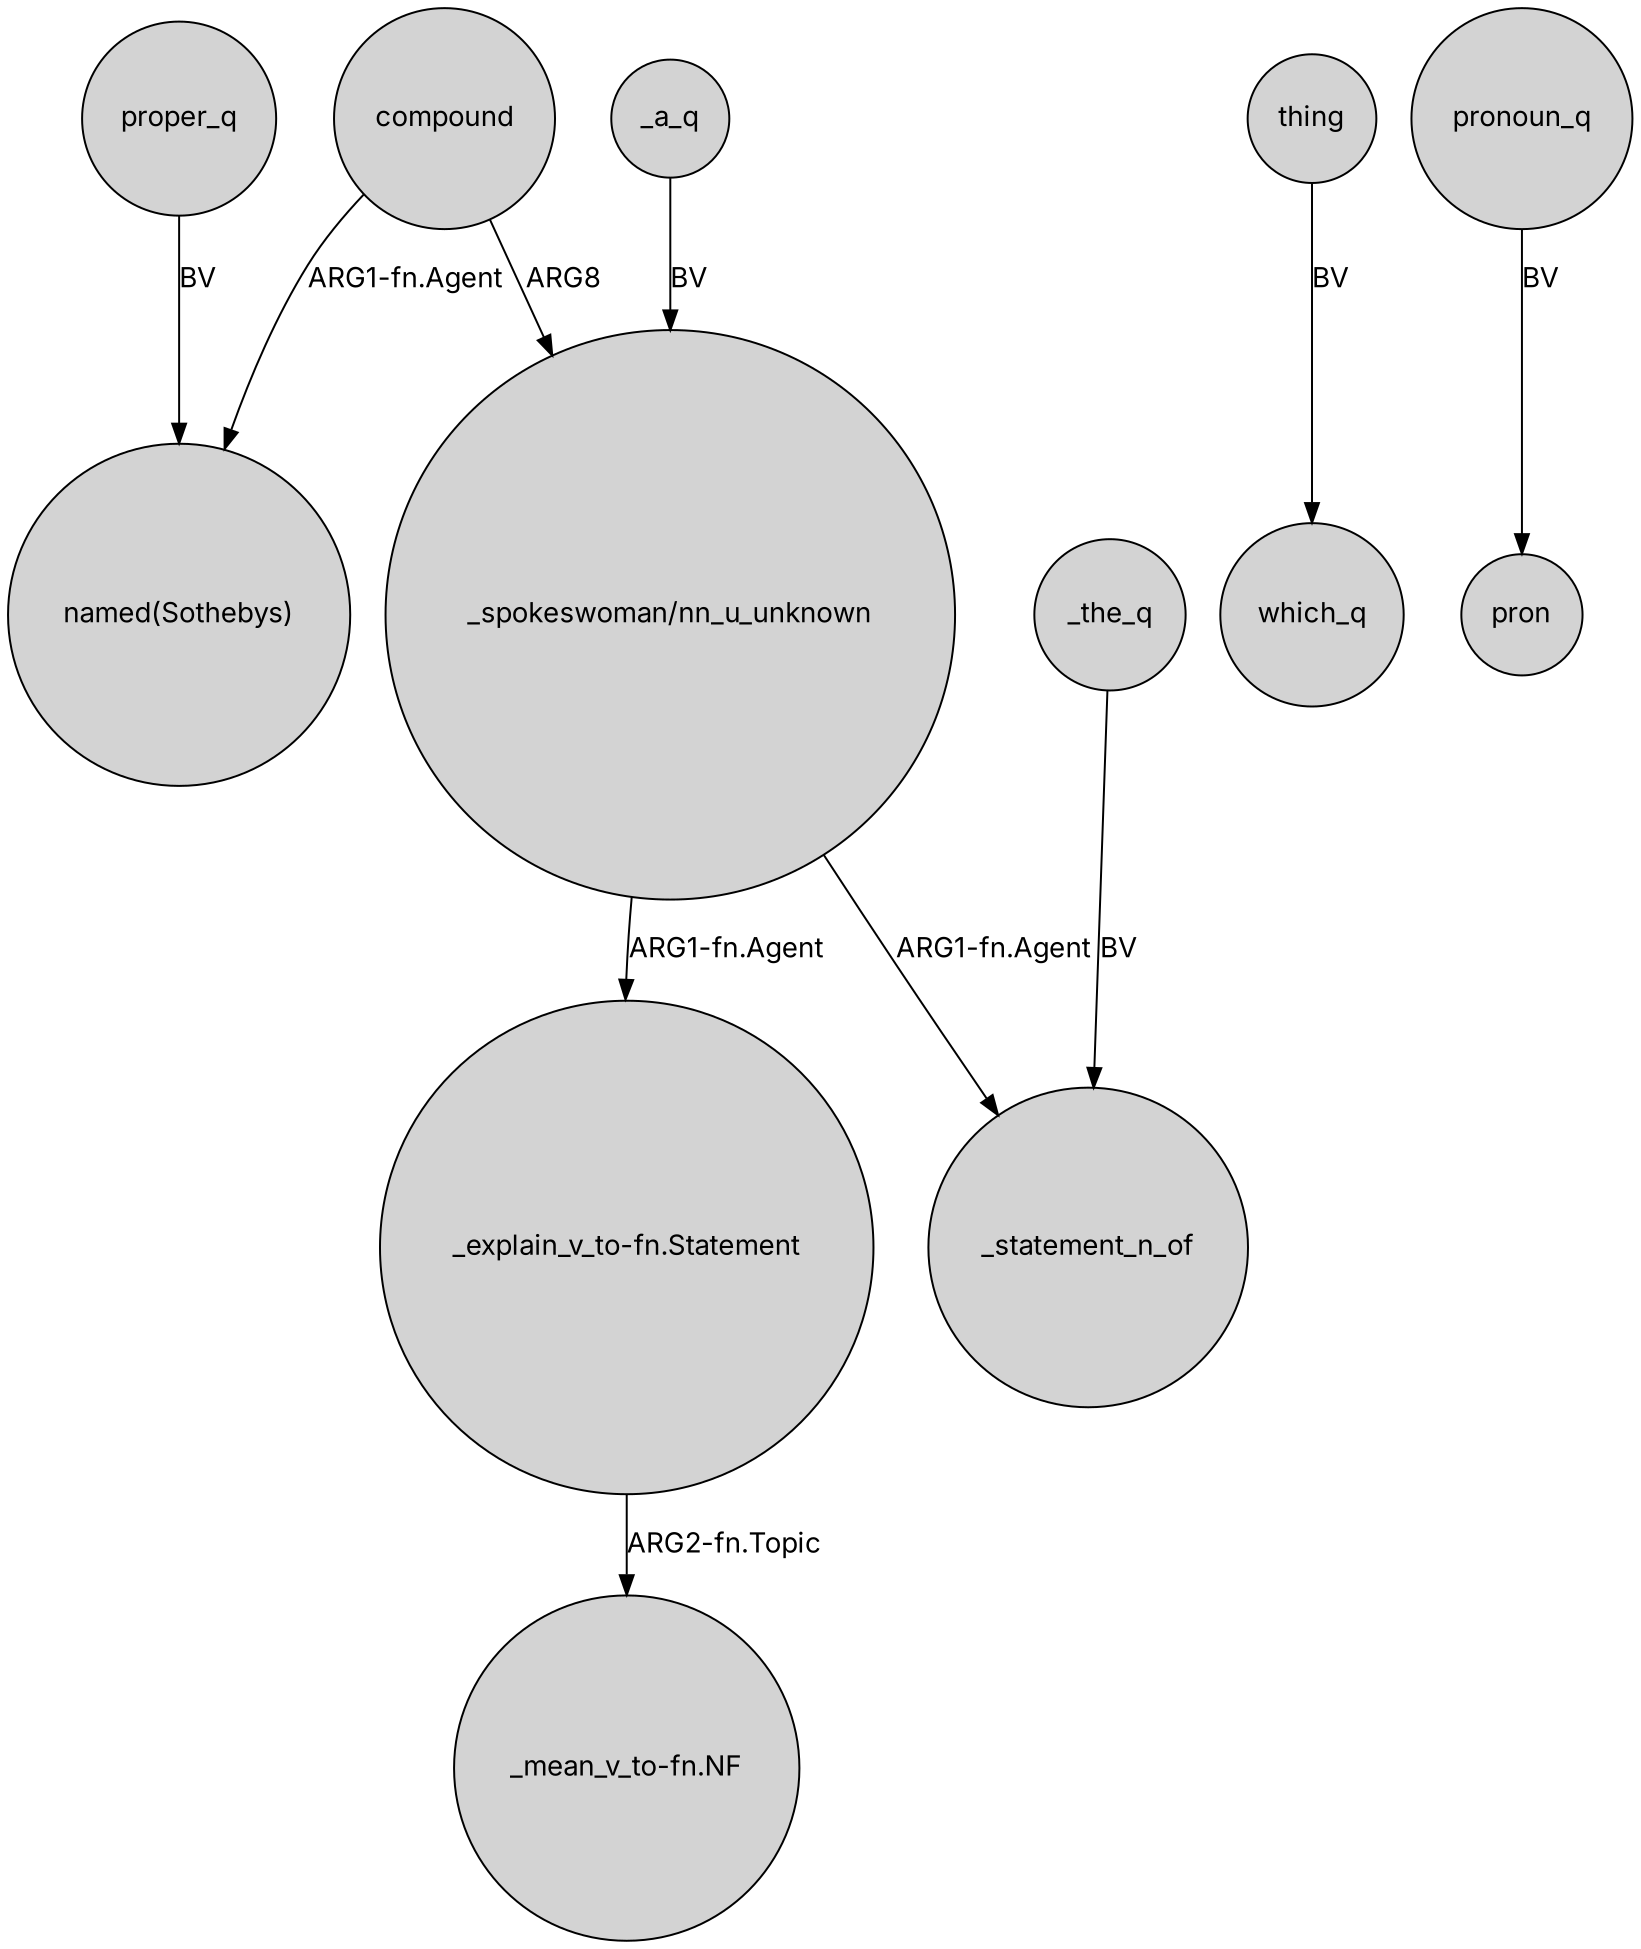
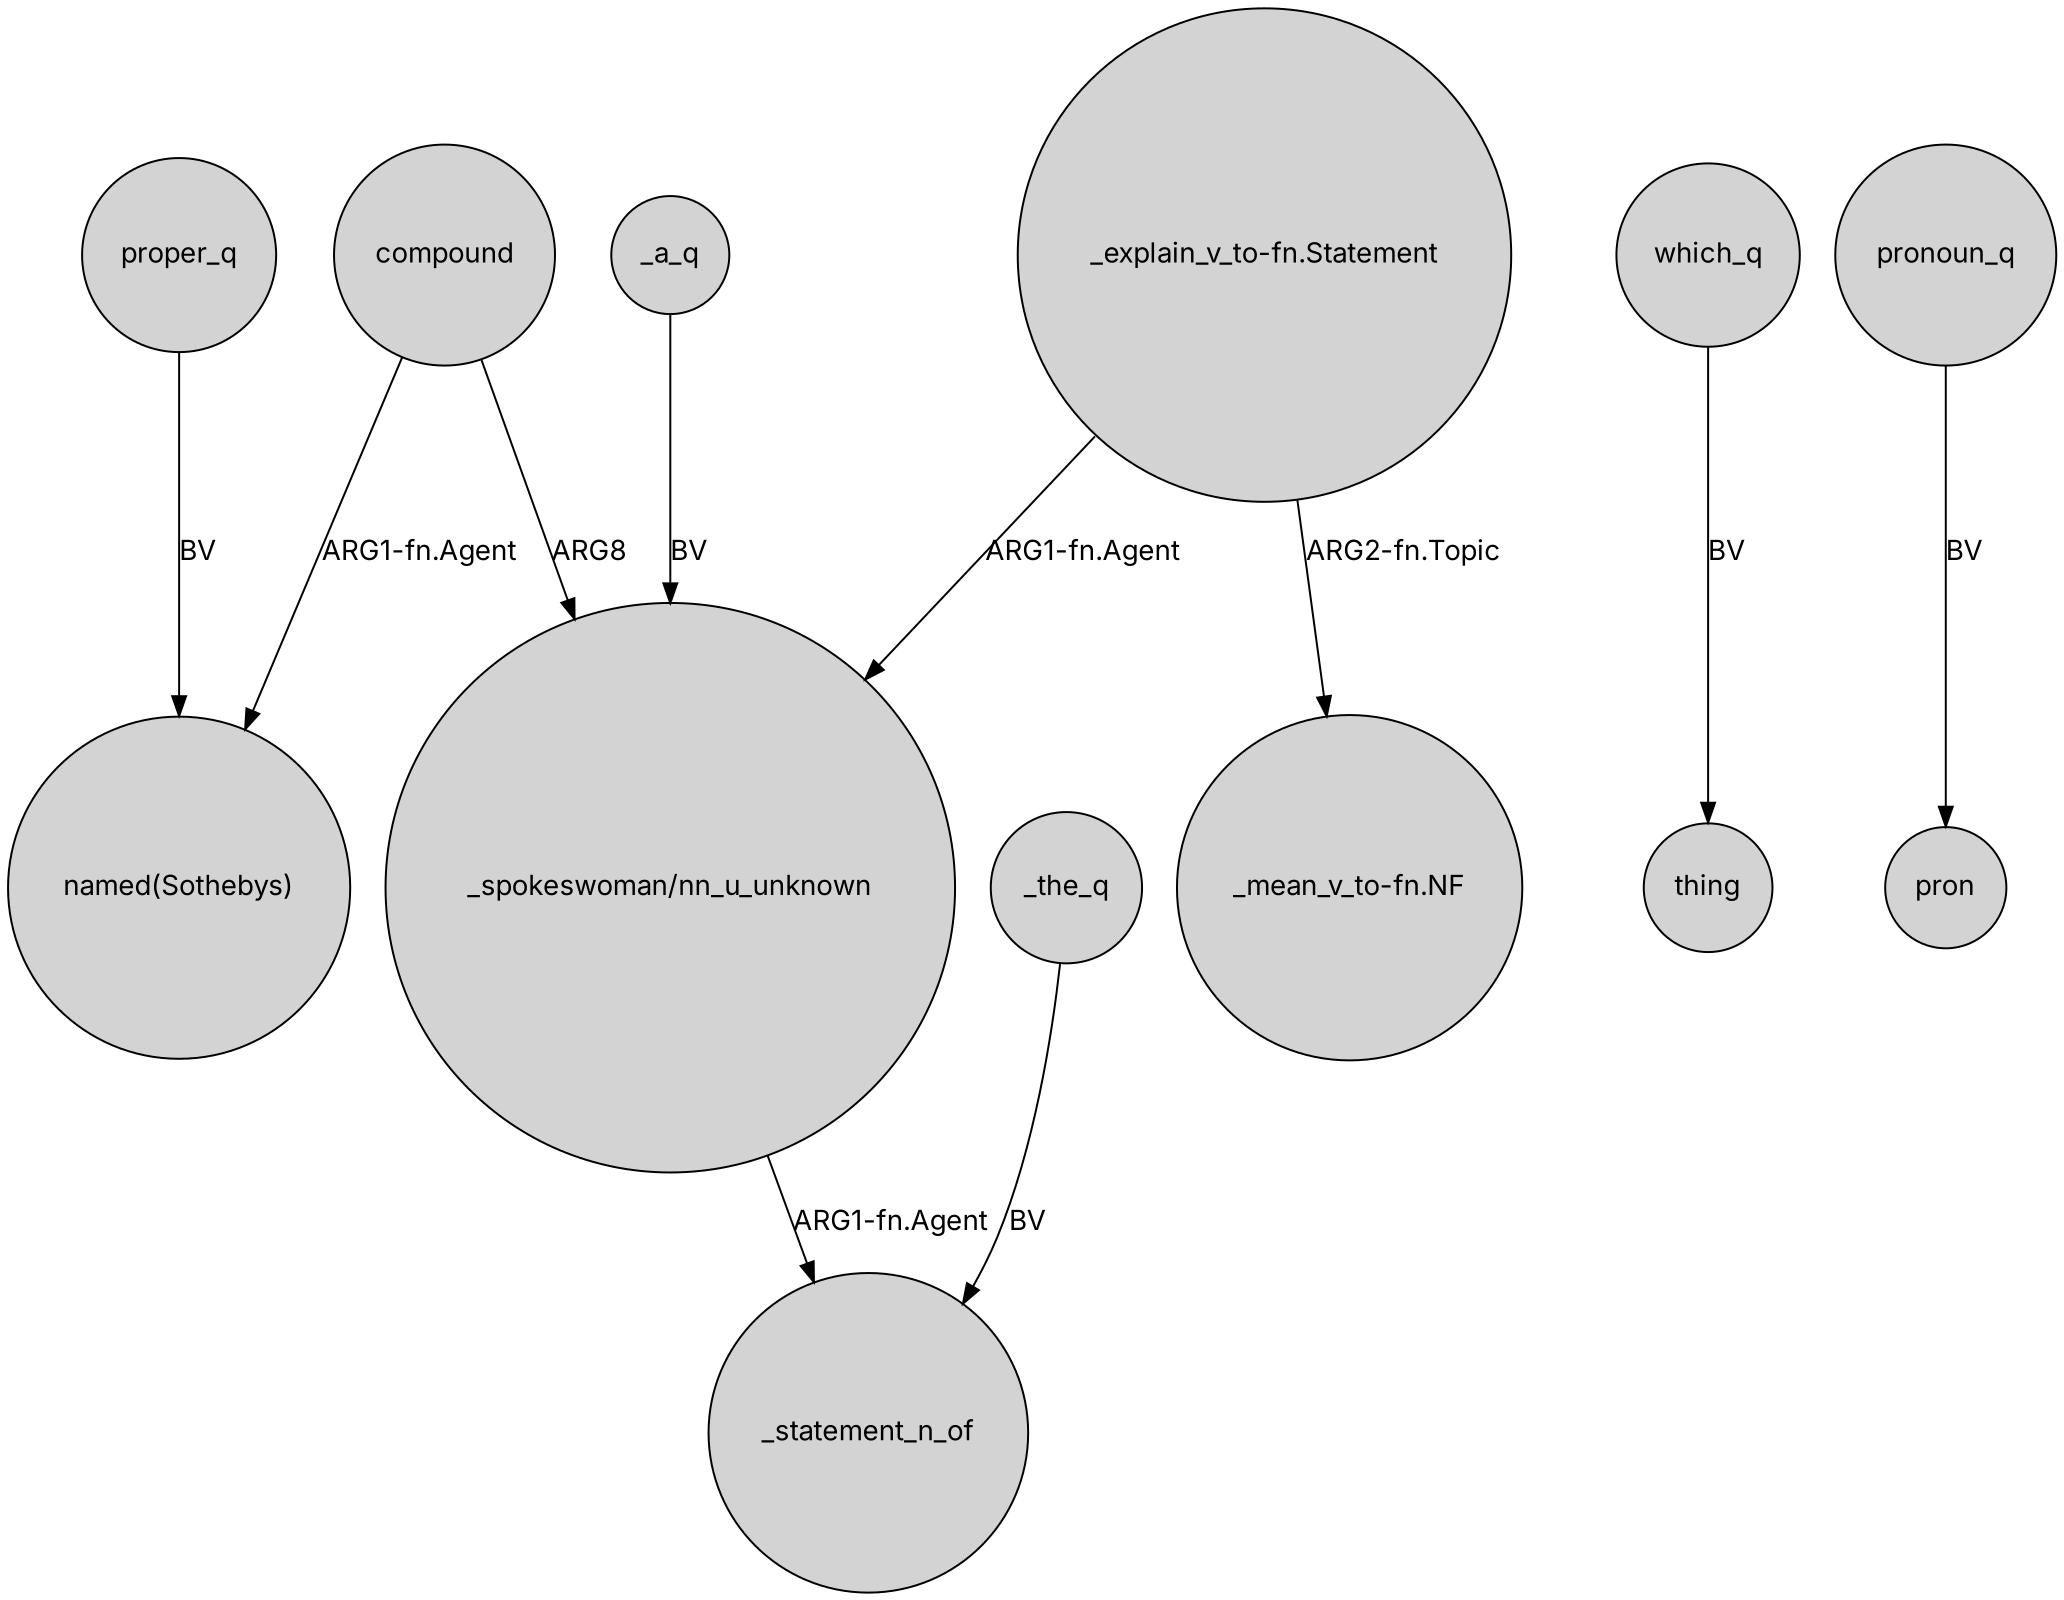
edge "thing" -> "which_q": reversed
edge "_spokeswoman/nn_u_unknown" -> "_explain_v_to-fn.Statement": reversed
